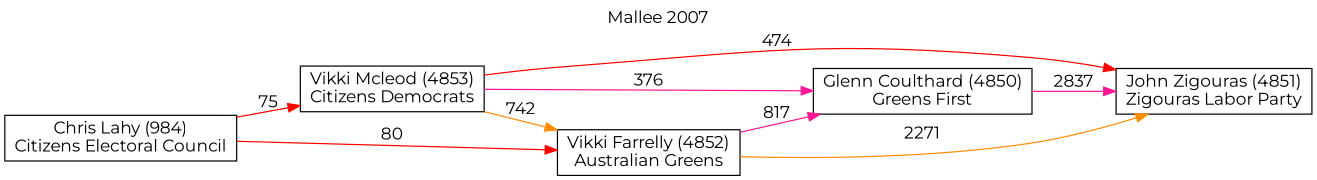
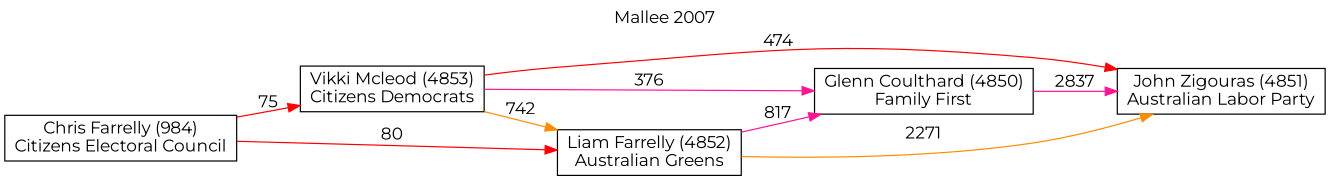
node "Glenn Coulthard (4850) Greens First": label "Glenn Coulthard (4850) Greens First" -> "Glenn Coulthard (4850) Family First"
node "John Zigouras (4851) Zigouras Labor Party": label "John Zigouras (4851) Zigouras Labor Party" -> "John Zigouras (4851) Australian Labor Party"
node "Chris Lahy (984) Citizens Electoral Council": label "Chris Lahy (984) Citizens Electoral Council" -> "Chris Farrelly (984) Citizens Electoral Council"
node "Vikki Farrelly (4852) Australian Greens": label "Vikki Farrelly (4852) Australian Greens" -> "Liam Farrelly (4852) Australian Greens"
